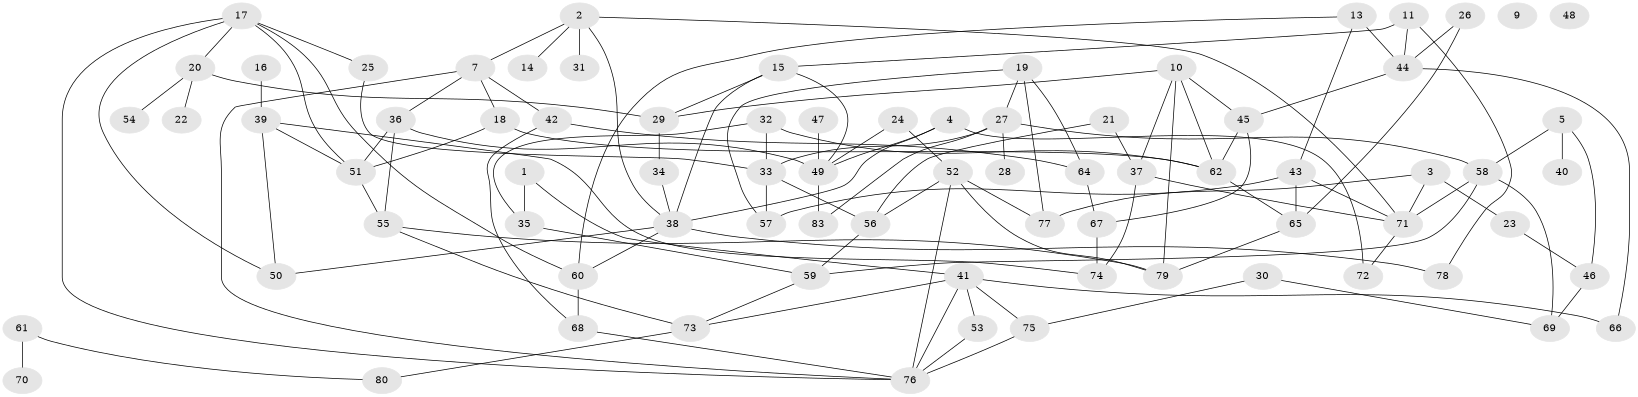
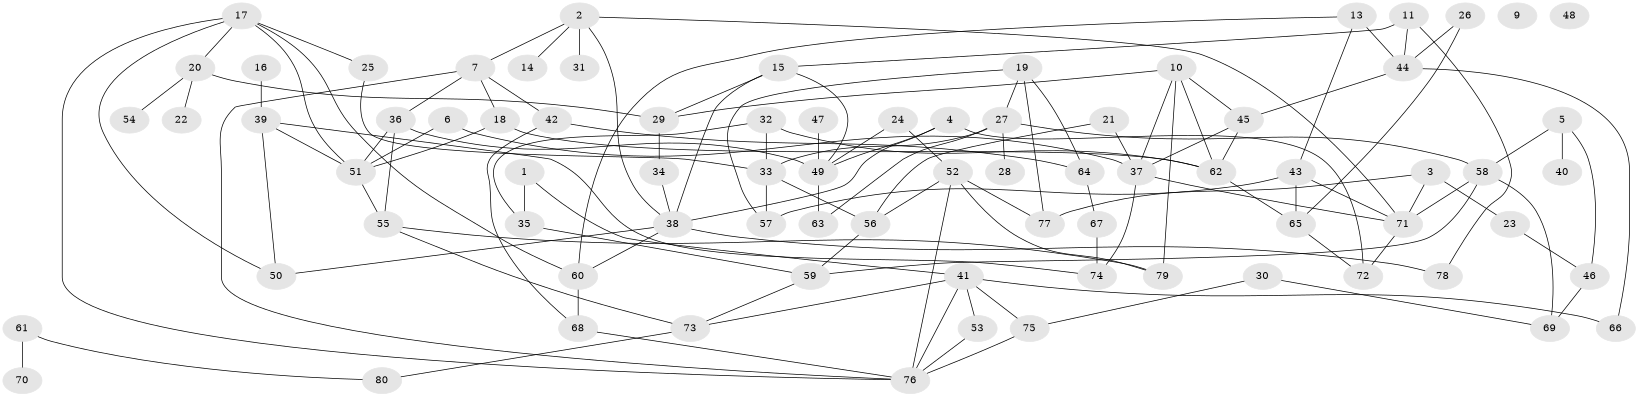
node "6": added
edge "45" -- "67": now "45" -- "37"
node "83": label "83" -> "63"
edge "65" -- "79": now "65" -- "72"
